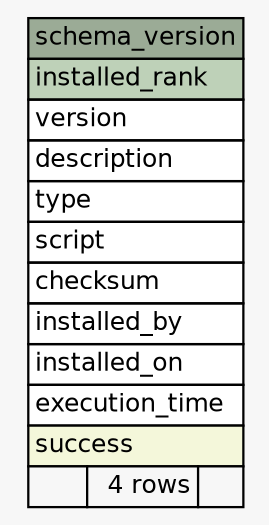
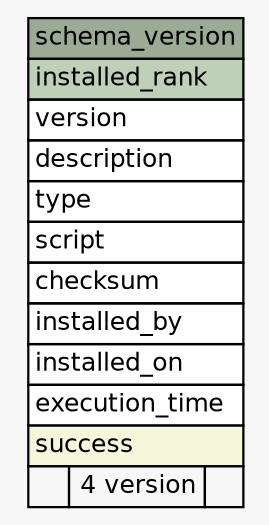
node "schema_version": text "4 rows" -> "4 version"
